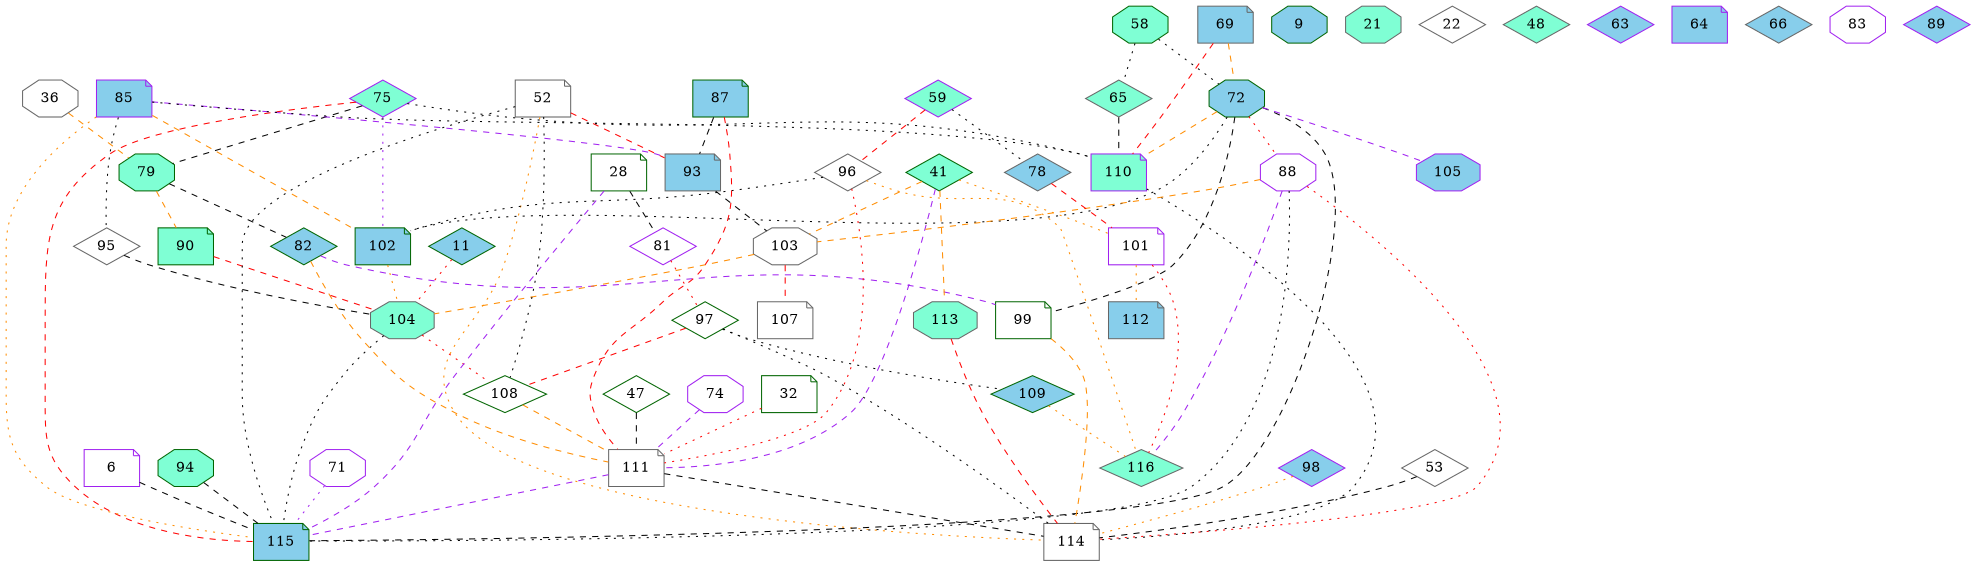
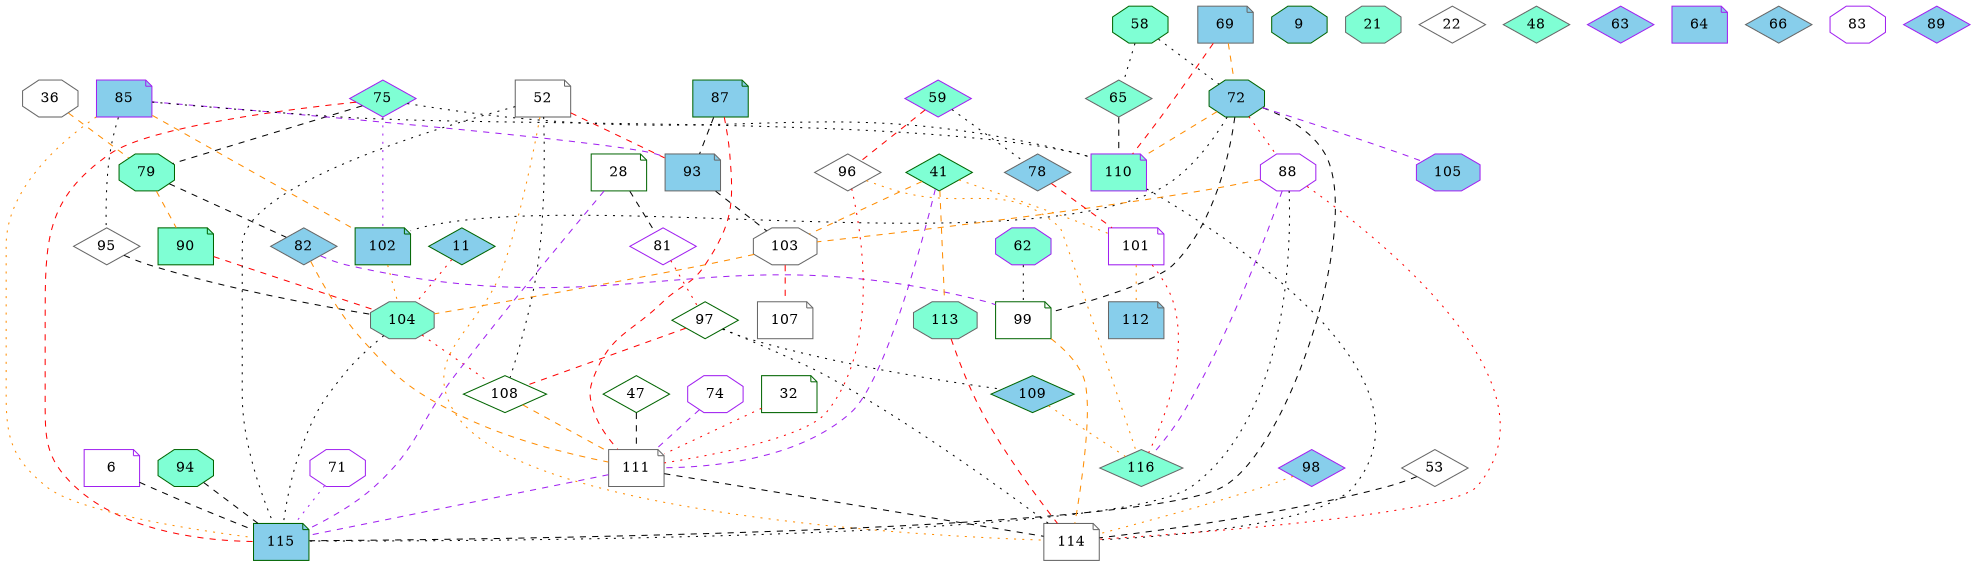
edge "96" -- "102": removed
node "82": color darkgreen -> gray40
node "62": added
